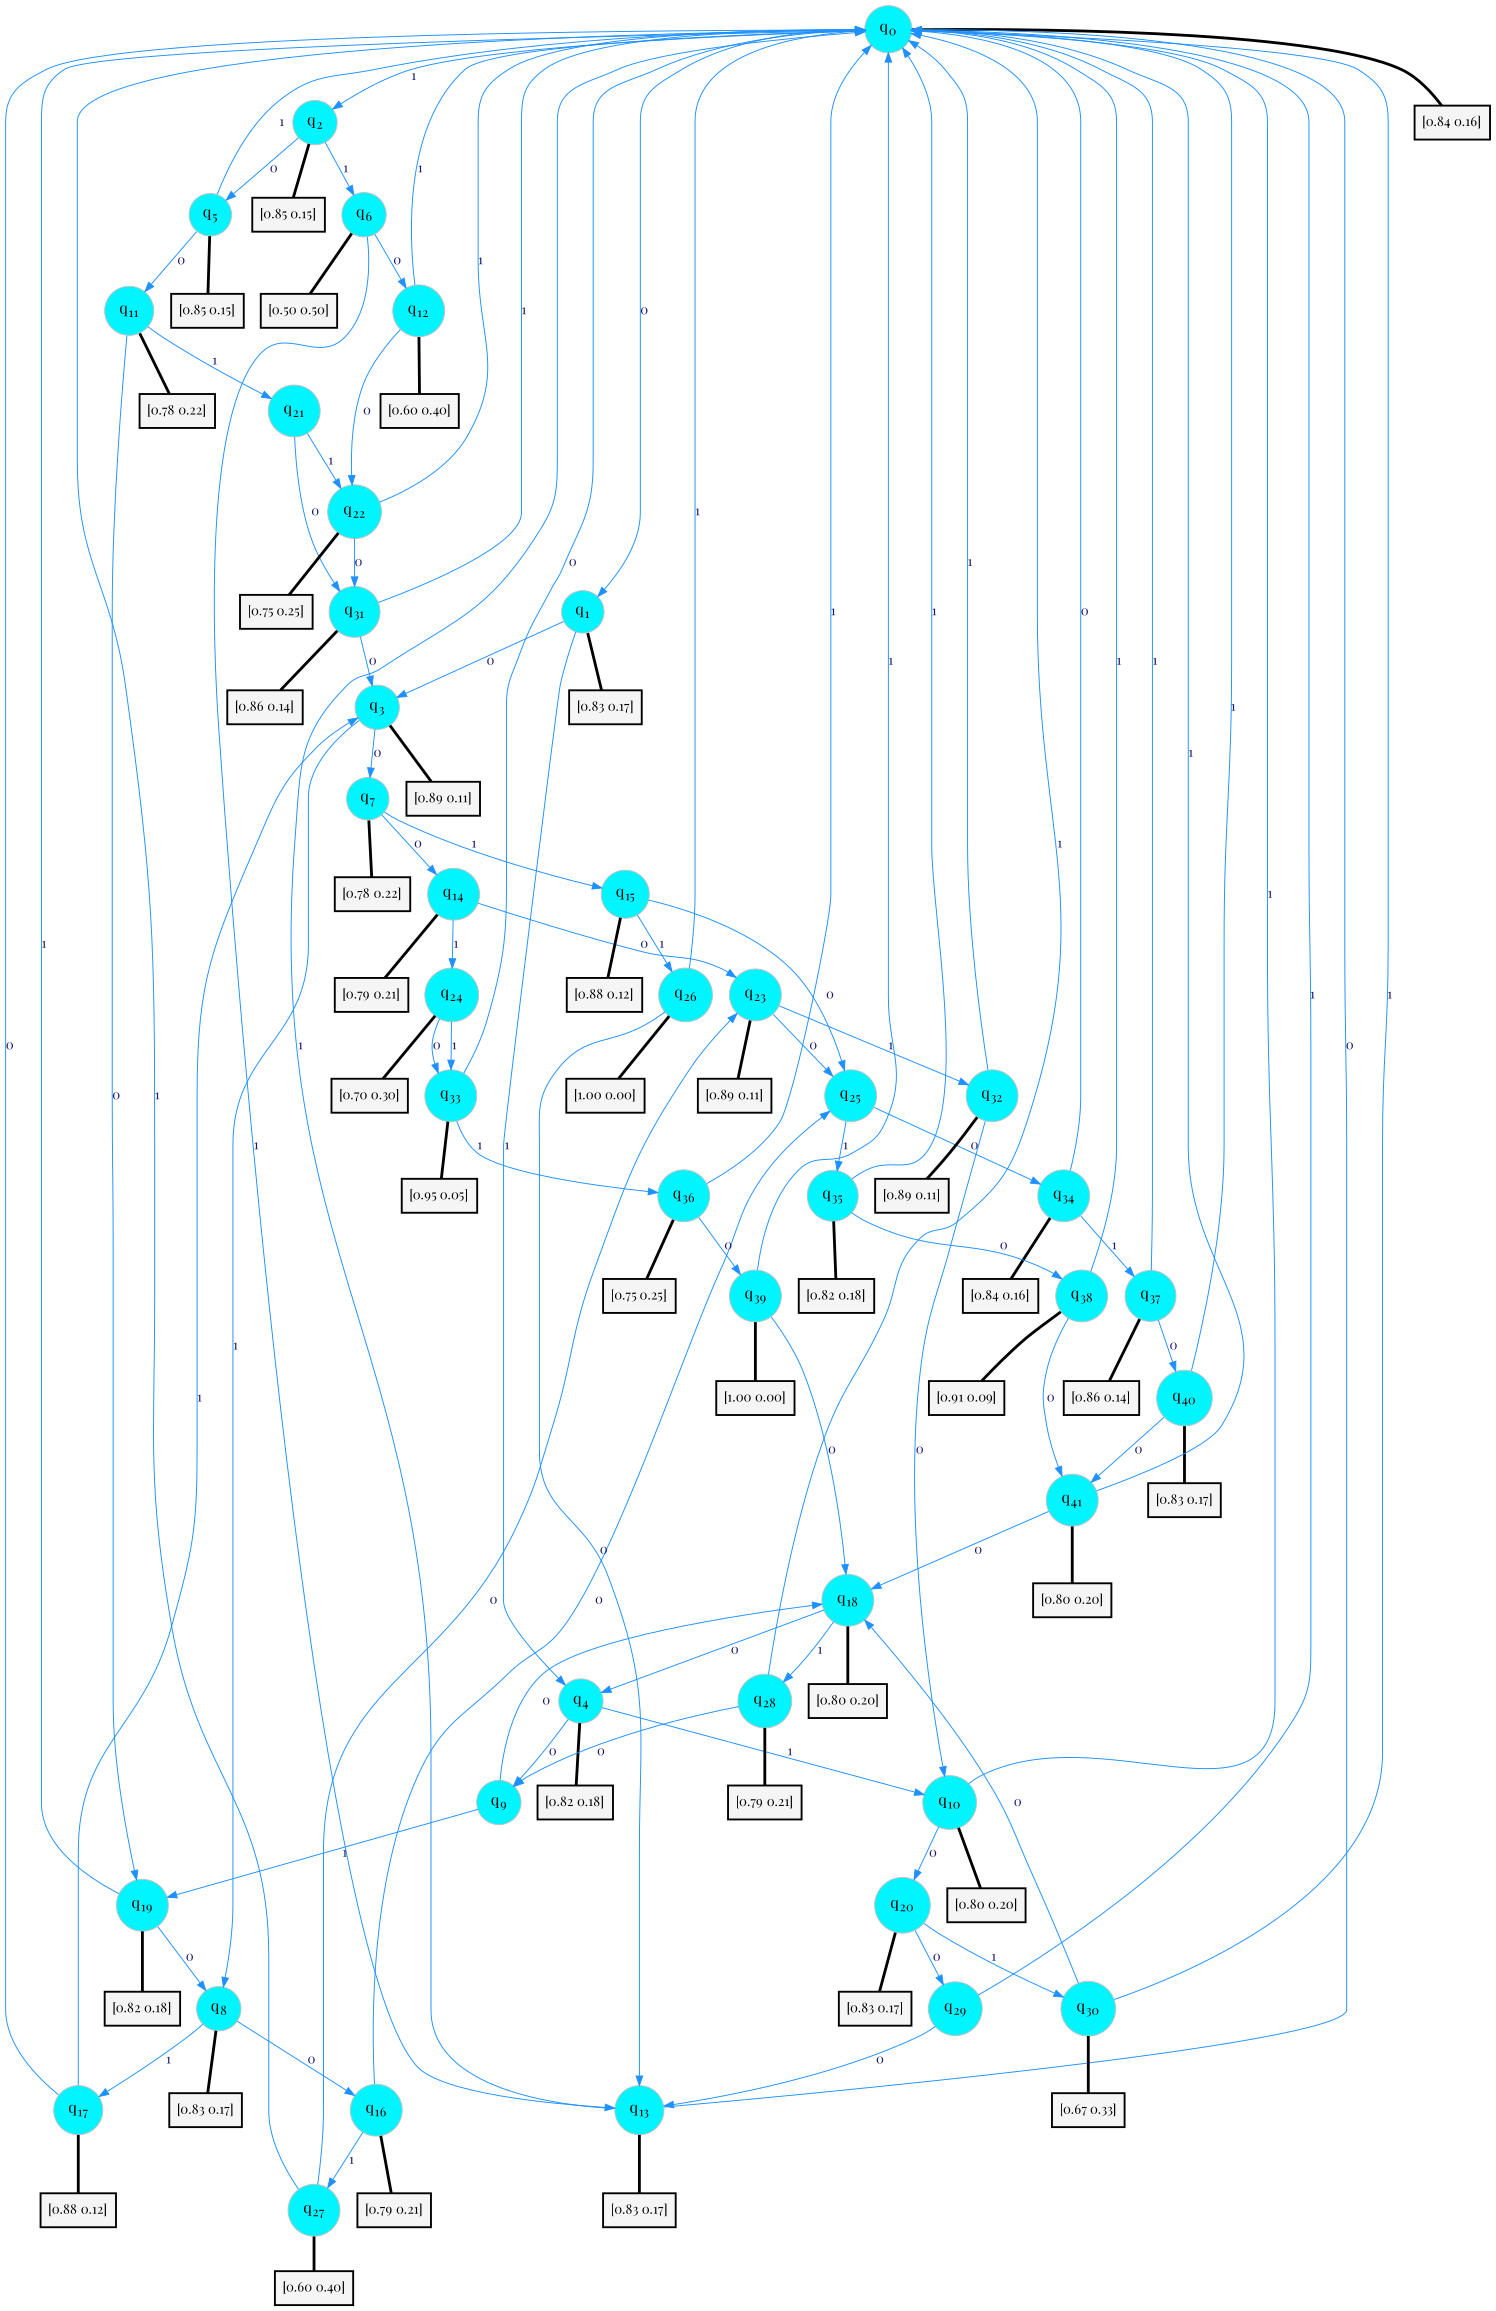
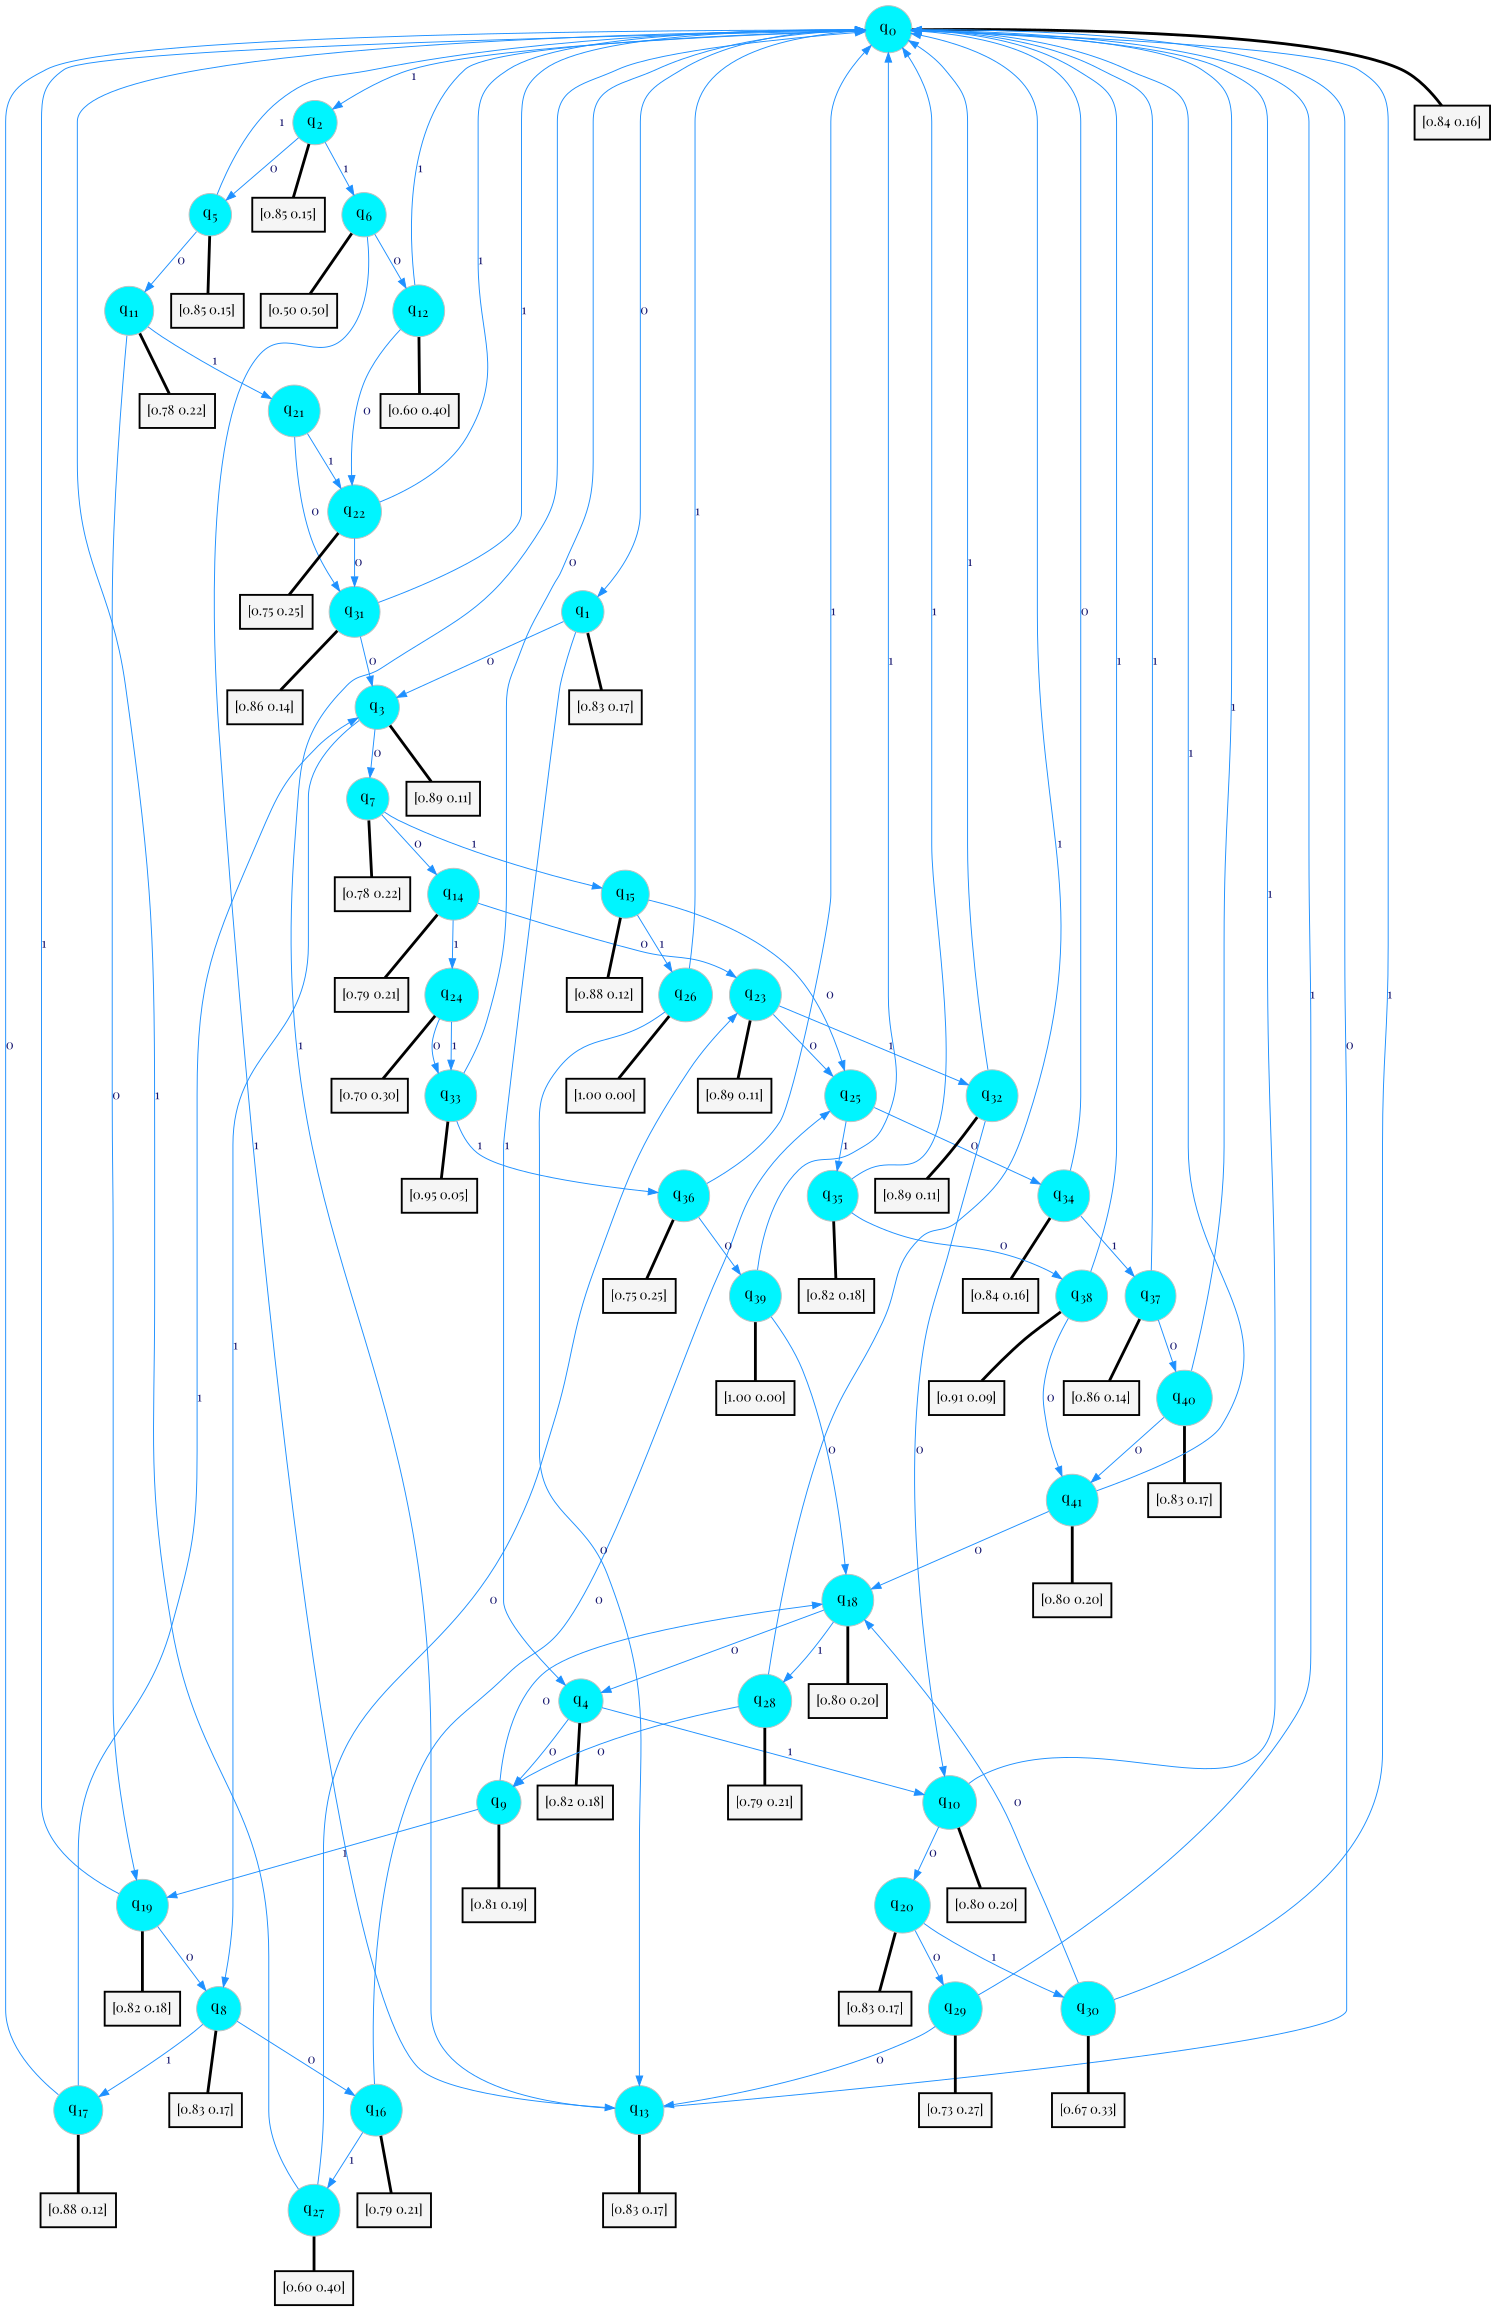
node "[0.81 0.19]": added
node "[0.73 0.27]": added
